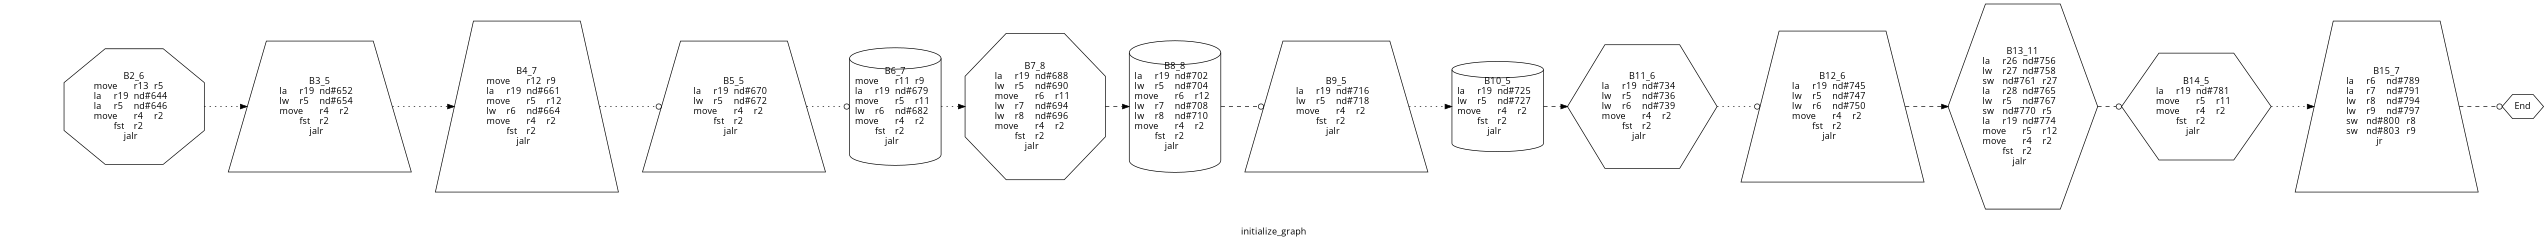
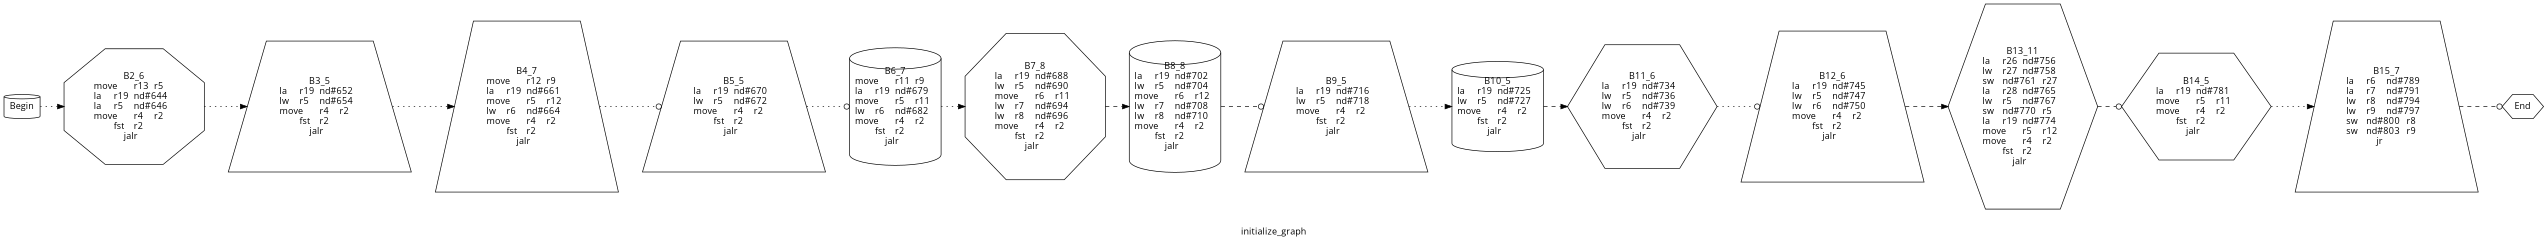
node "Begin": added
